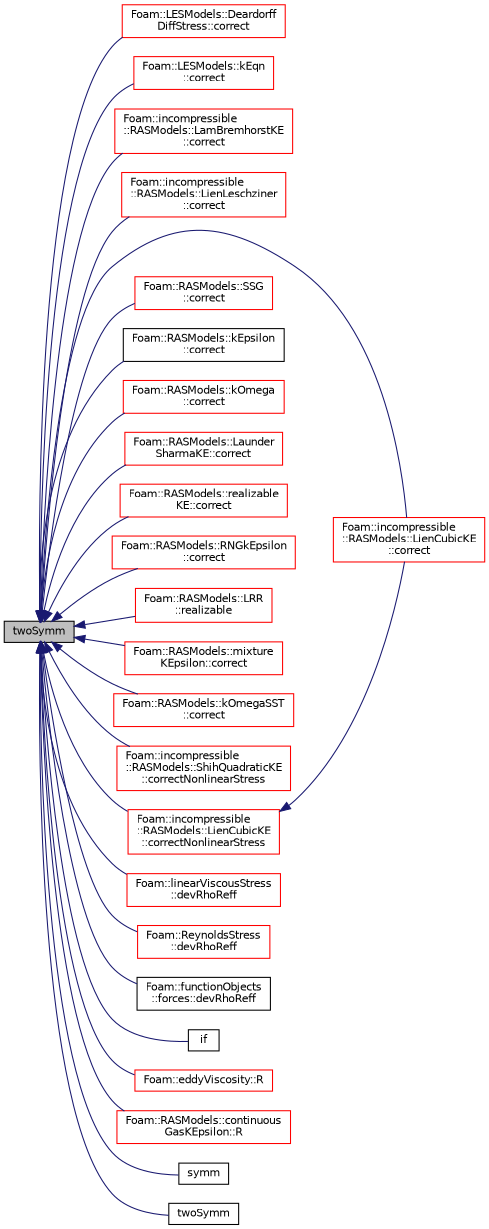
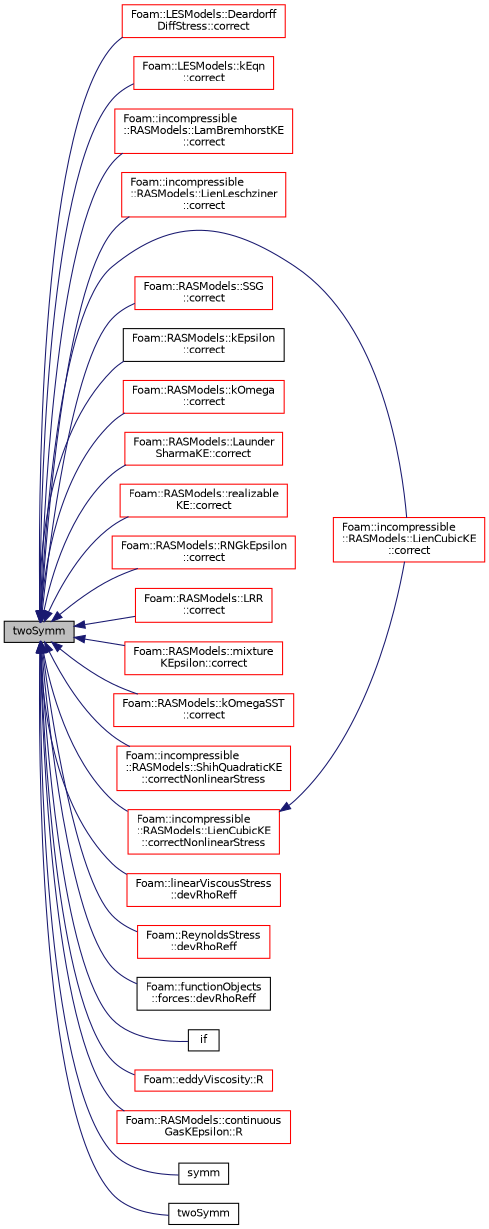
node "Foam::RASModels::LRR ::realizable": label "Foam::RASModels::LRR ::realizable" -> "Foam::RASModels::LRR ::correct"
